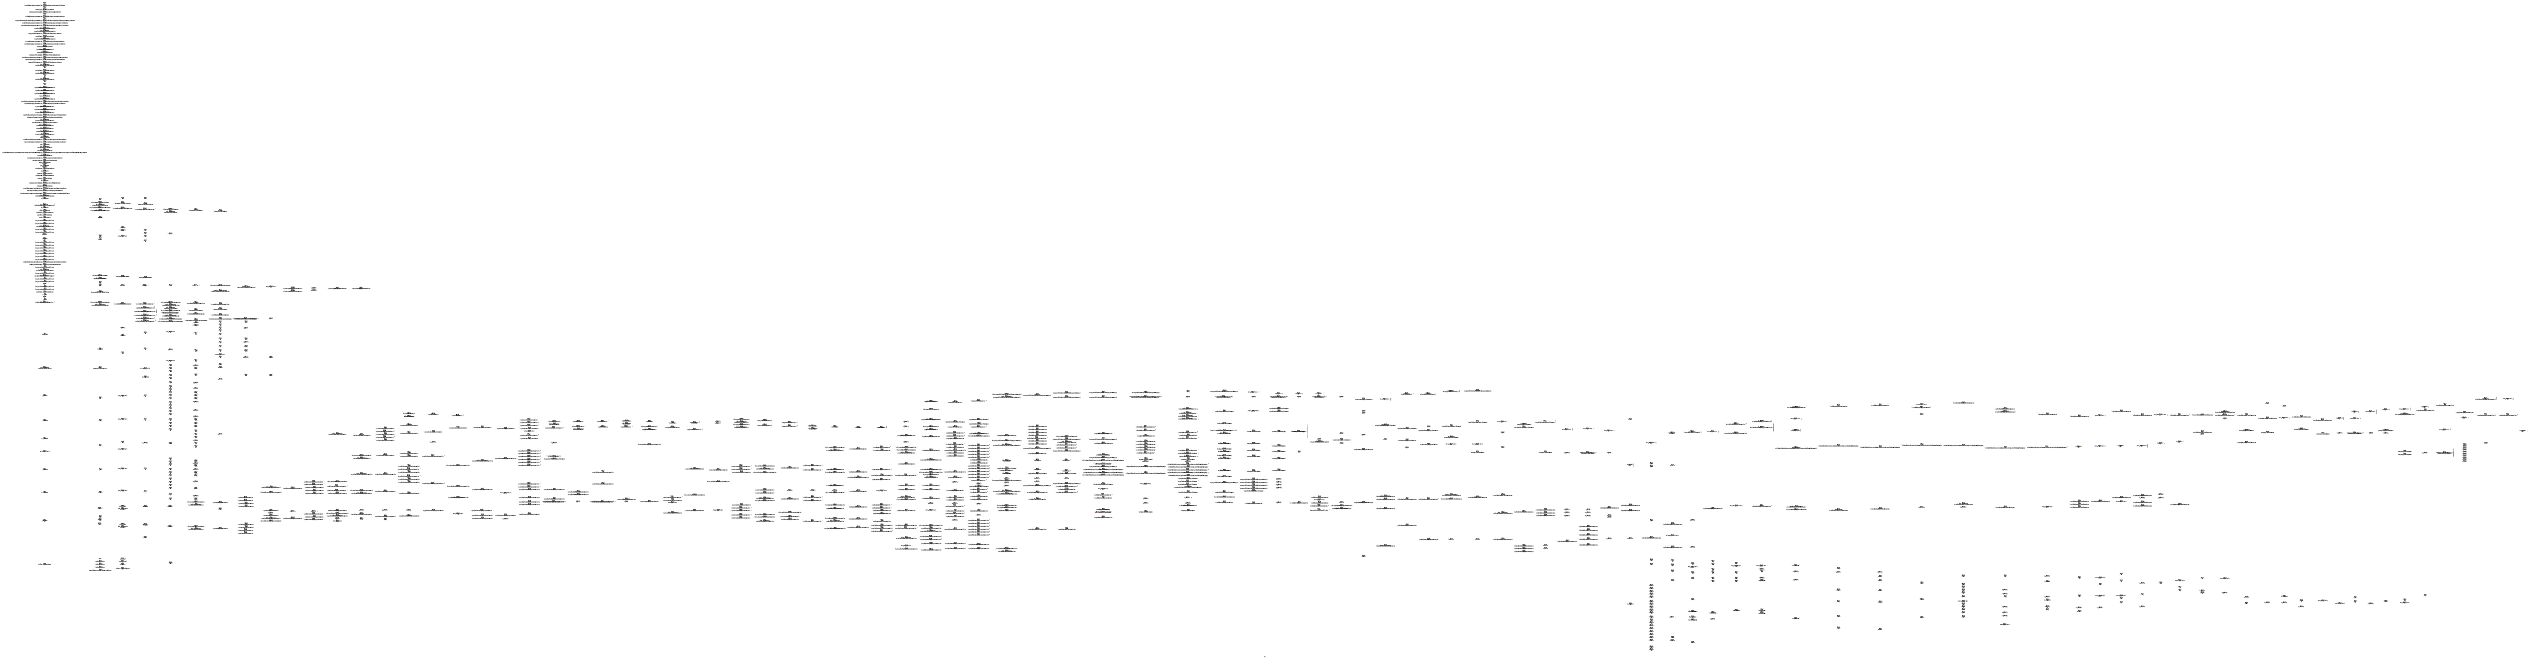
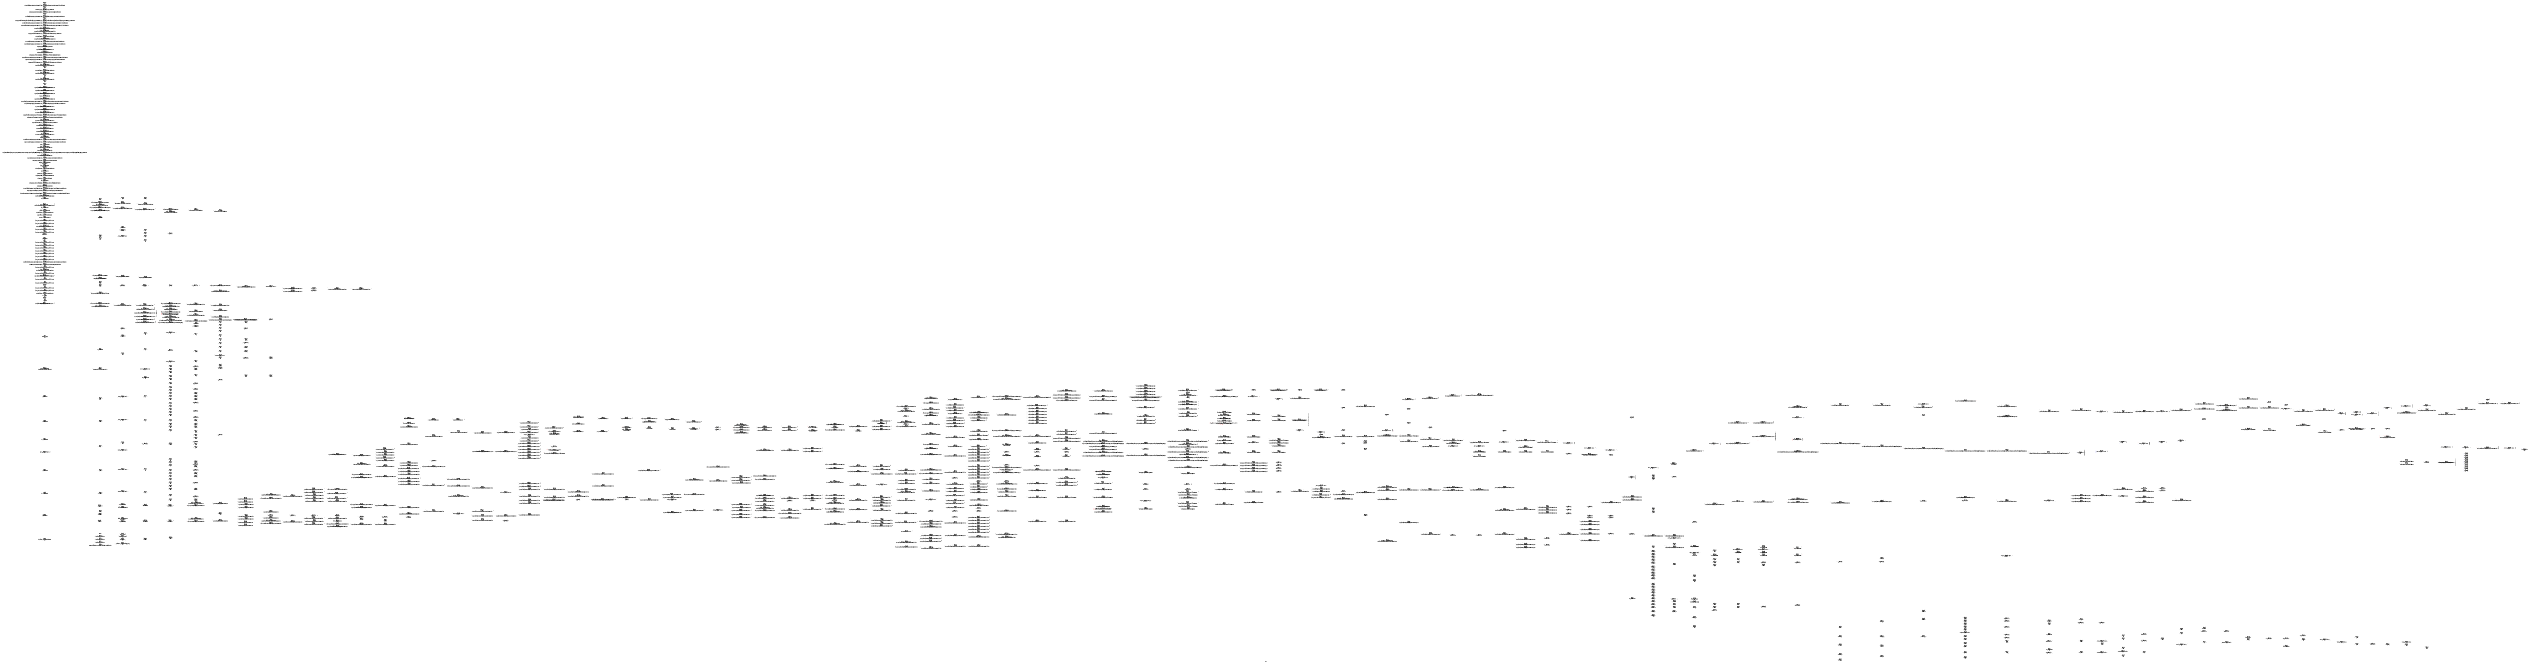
node "NodeID: 733": text "moveIRiEONSt" -> "main"
node "NodeID: 385": added
node "NodeID: 524": added
node "NodeID: 1947": removed
